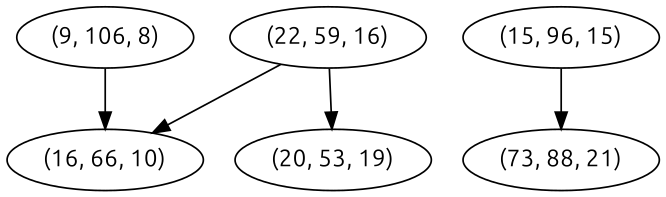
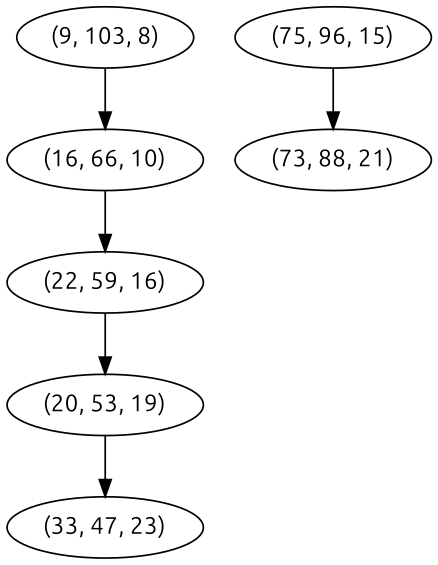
node "(9, 106, 8)": label "(9, 106, 8)" -> "(9, 103, 8)"
node "(15, 96, 15)": label "(15, 96, 15)" -> "(75, 96, 15)"
edge "(22, 59, 16)" -> "(16, 66, 10)": reversed
node "(33, 47, 23)": added
